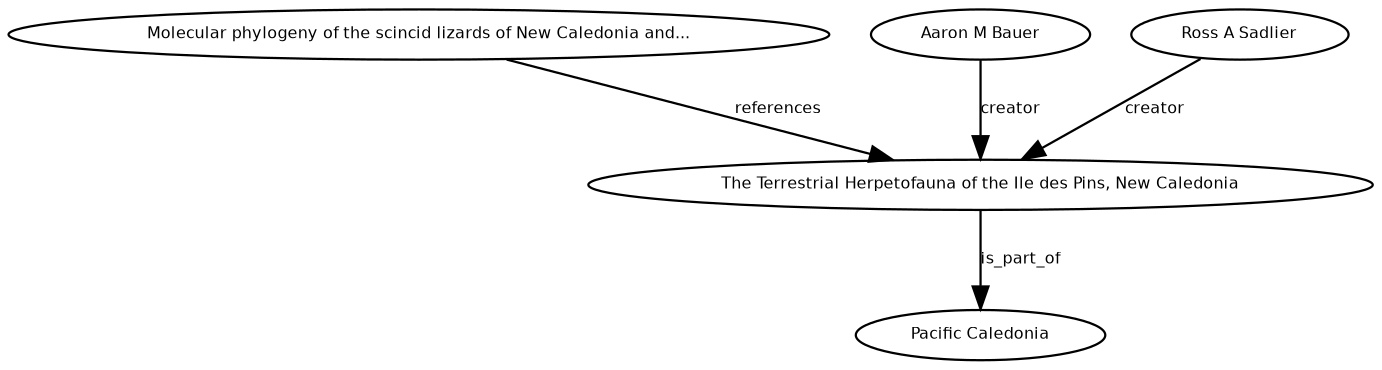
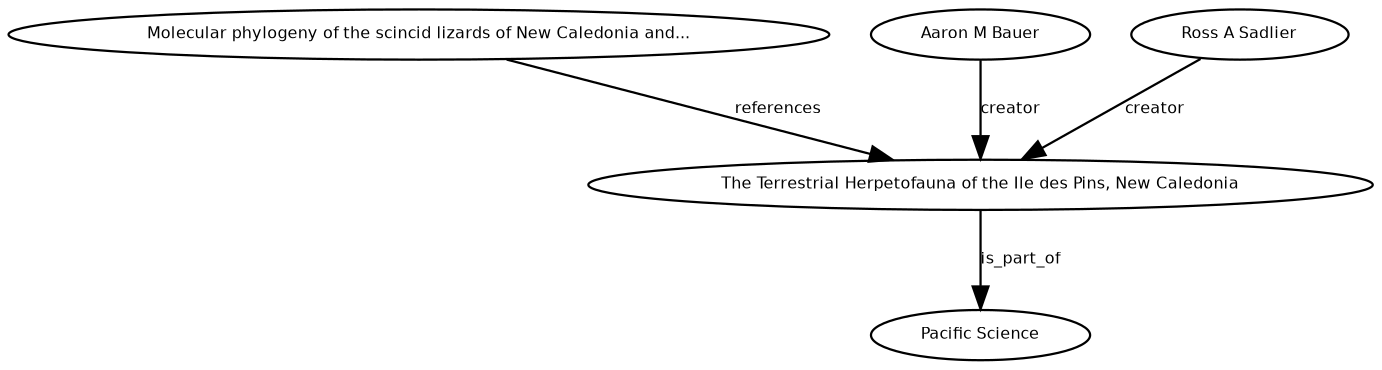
node "Pacific Caledonia": label "Pacific Caledonia" -> "Pacific Science"
